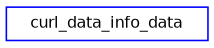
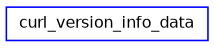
node "curl_data_info_data": label "curl_data_info_data" -> "curl_version_info_data"
